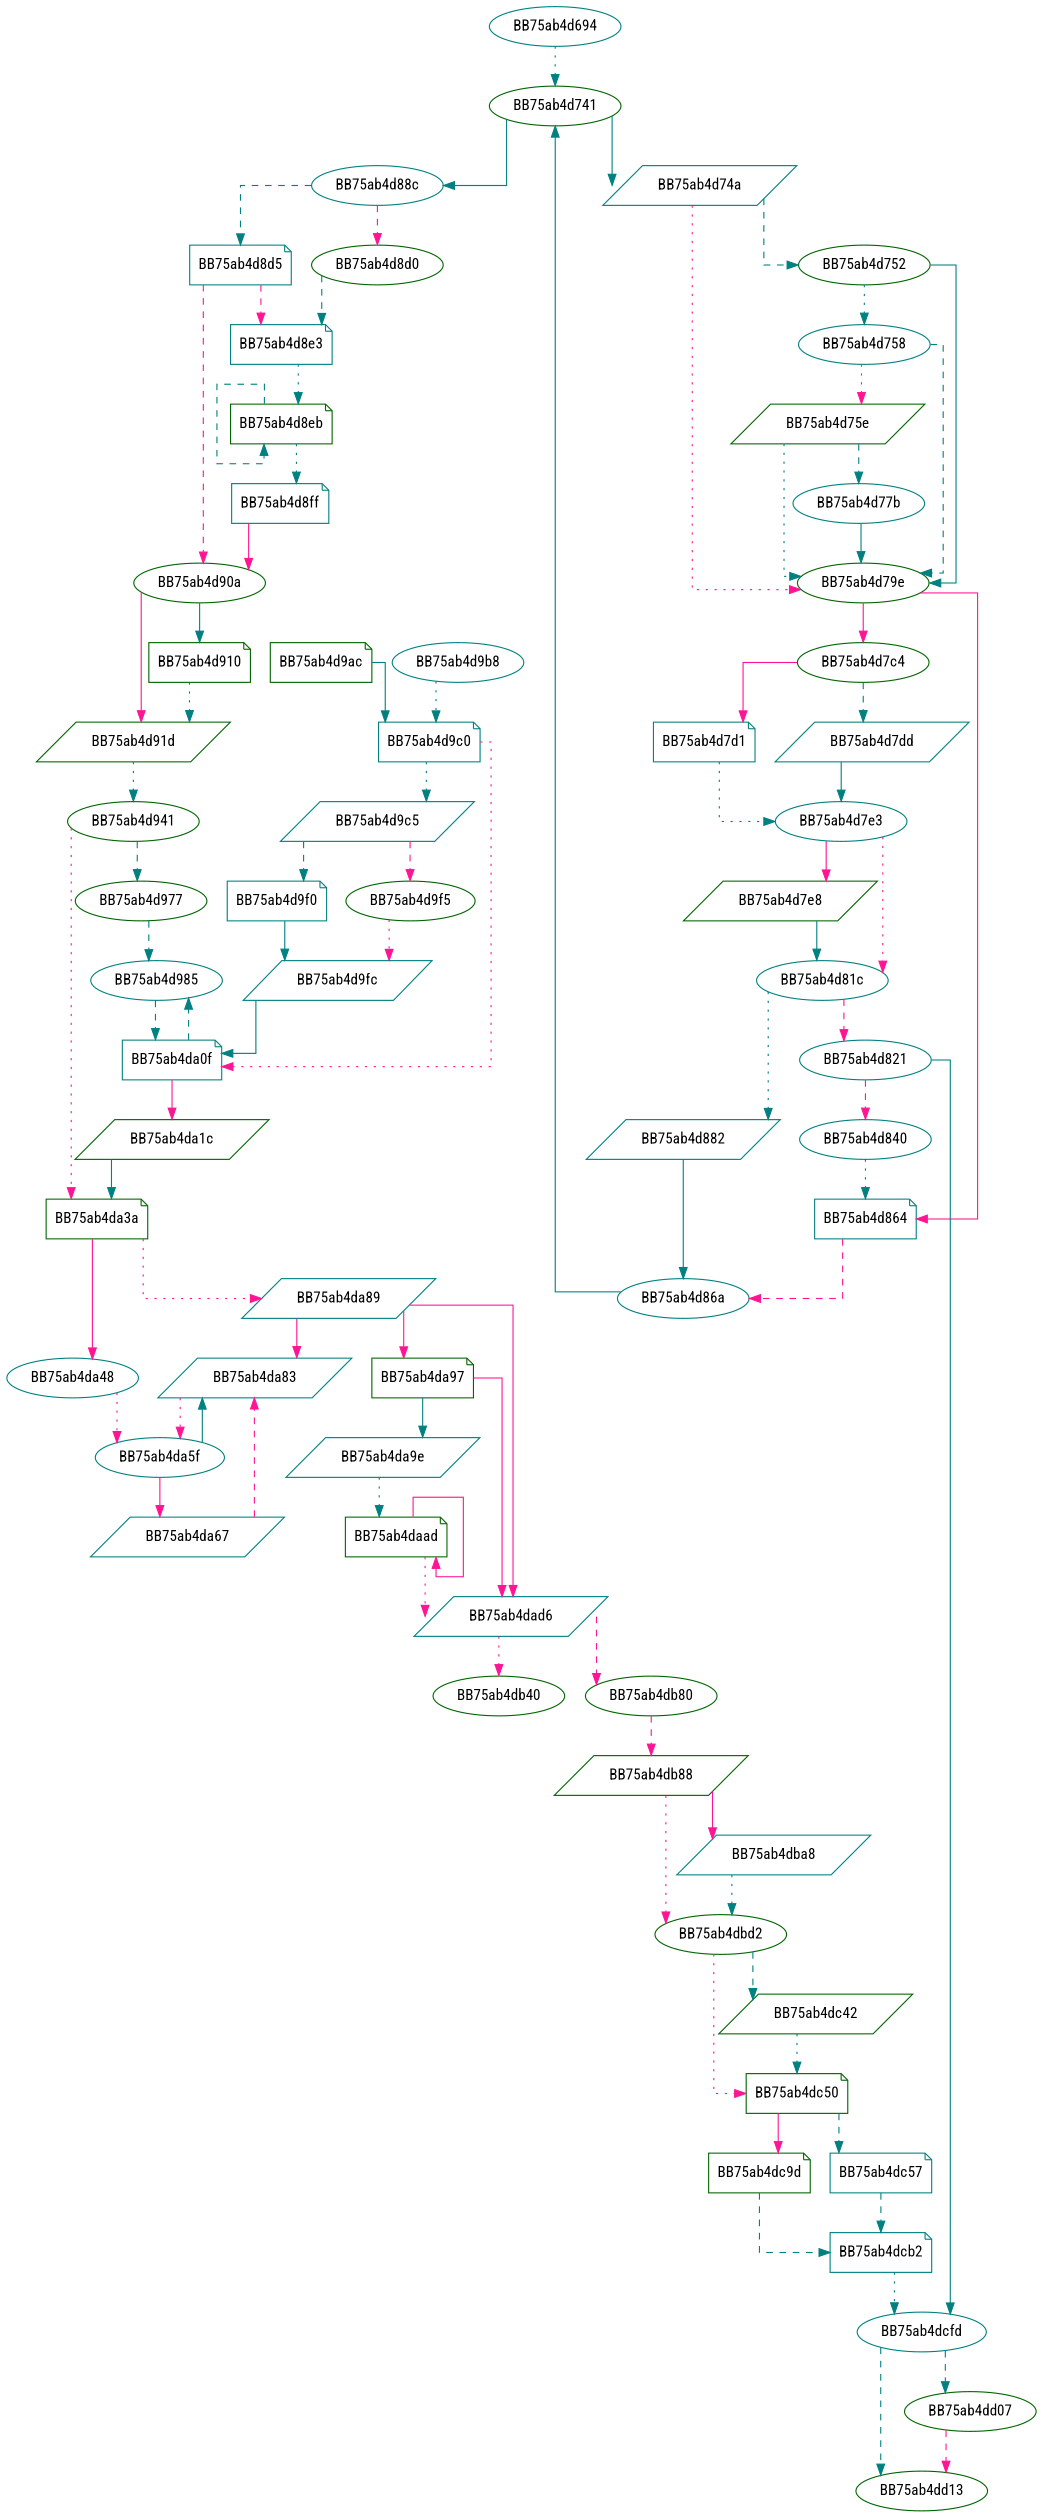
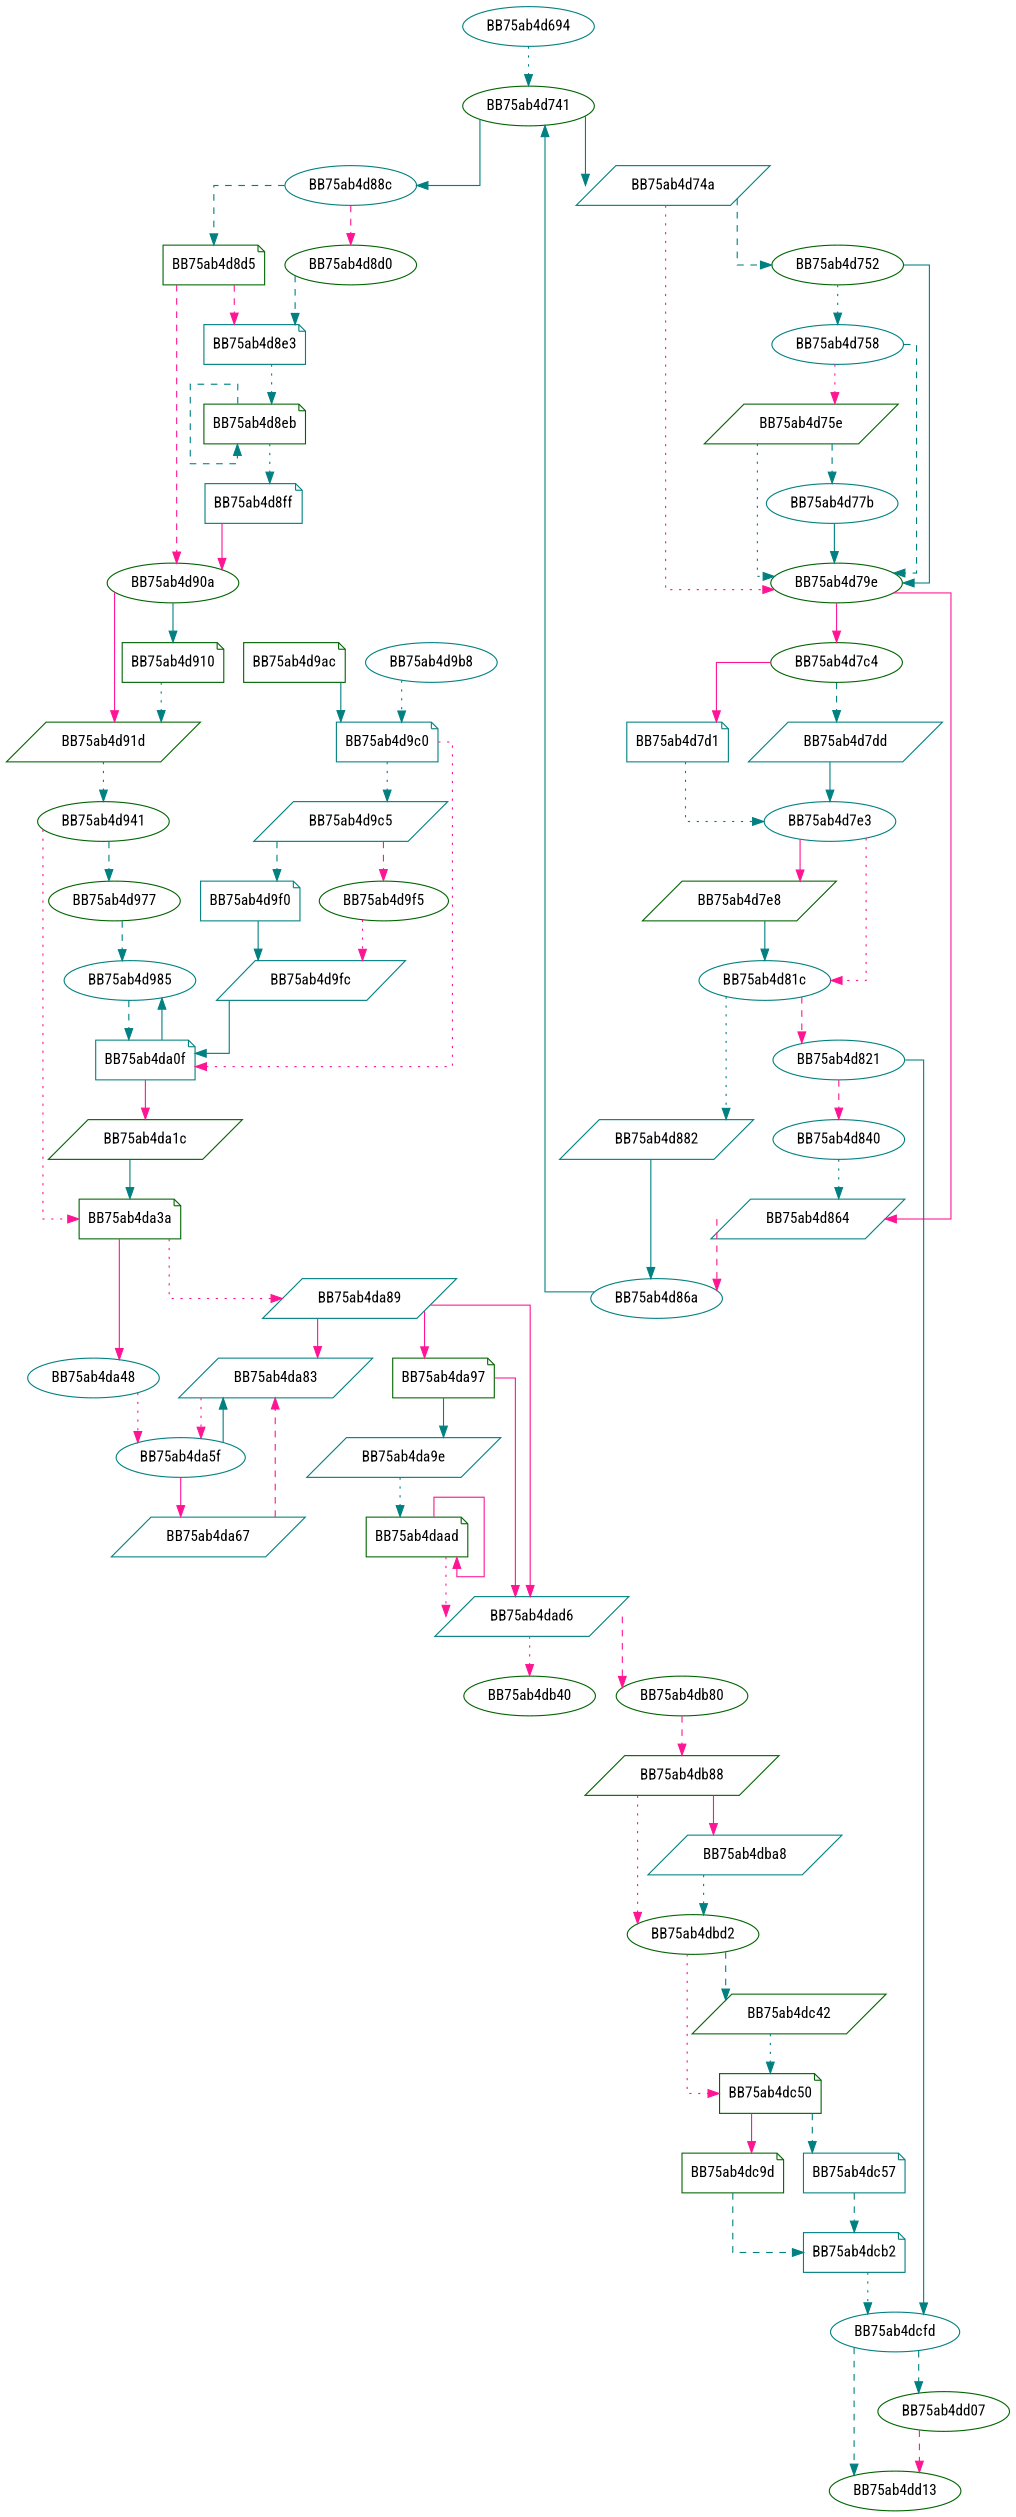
node "BB75ab4d8d5": color teal -> darkgreen
edge "BB75ab4da0f" -> "BB75ab4d985": style dashed -> solid
node "BB75ab4d864": shape note -> parallelogram
